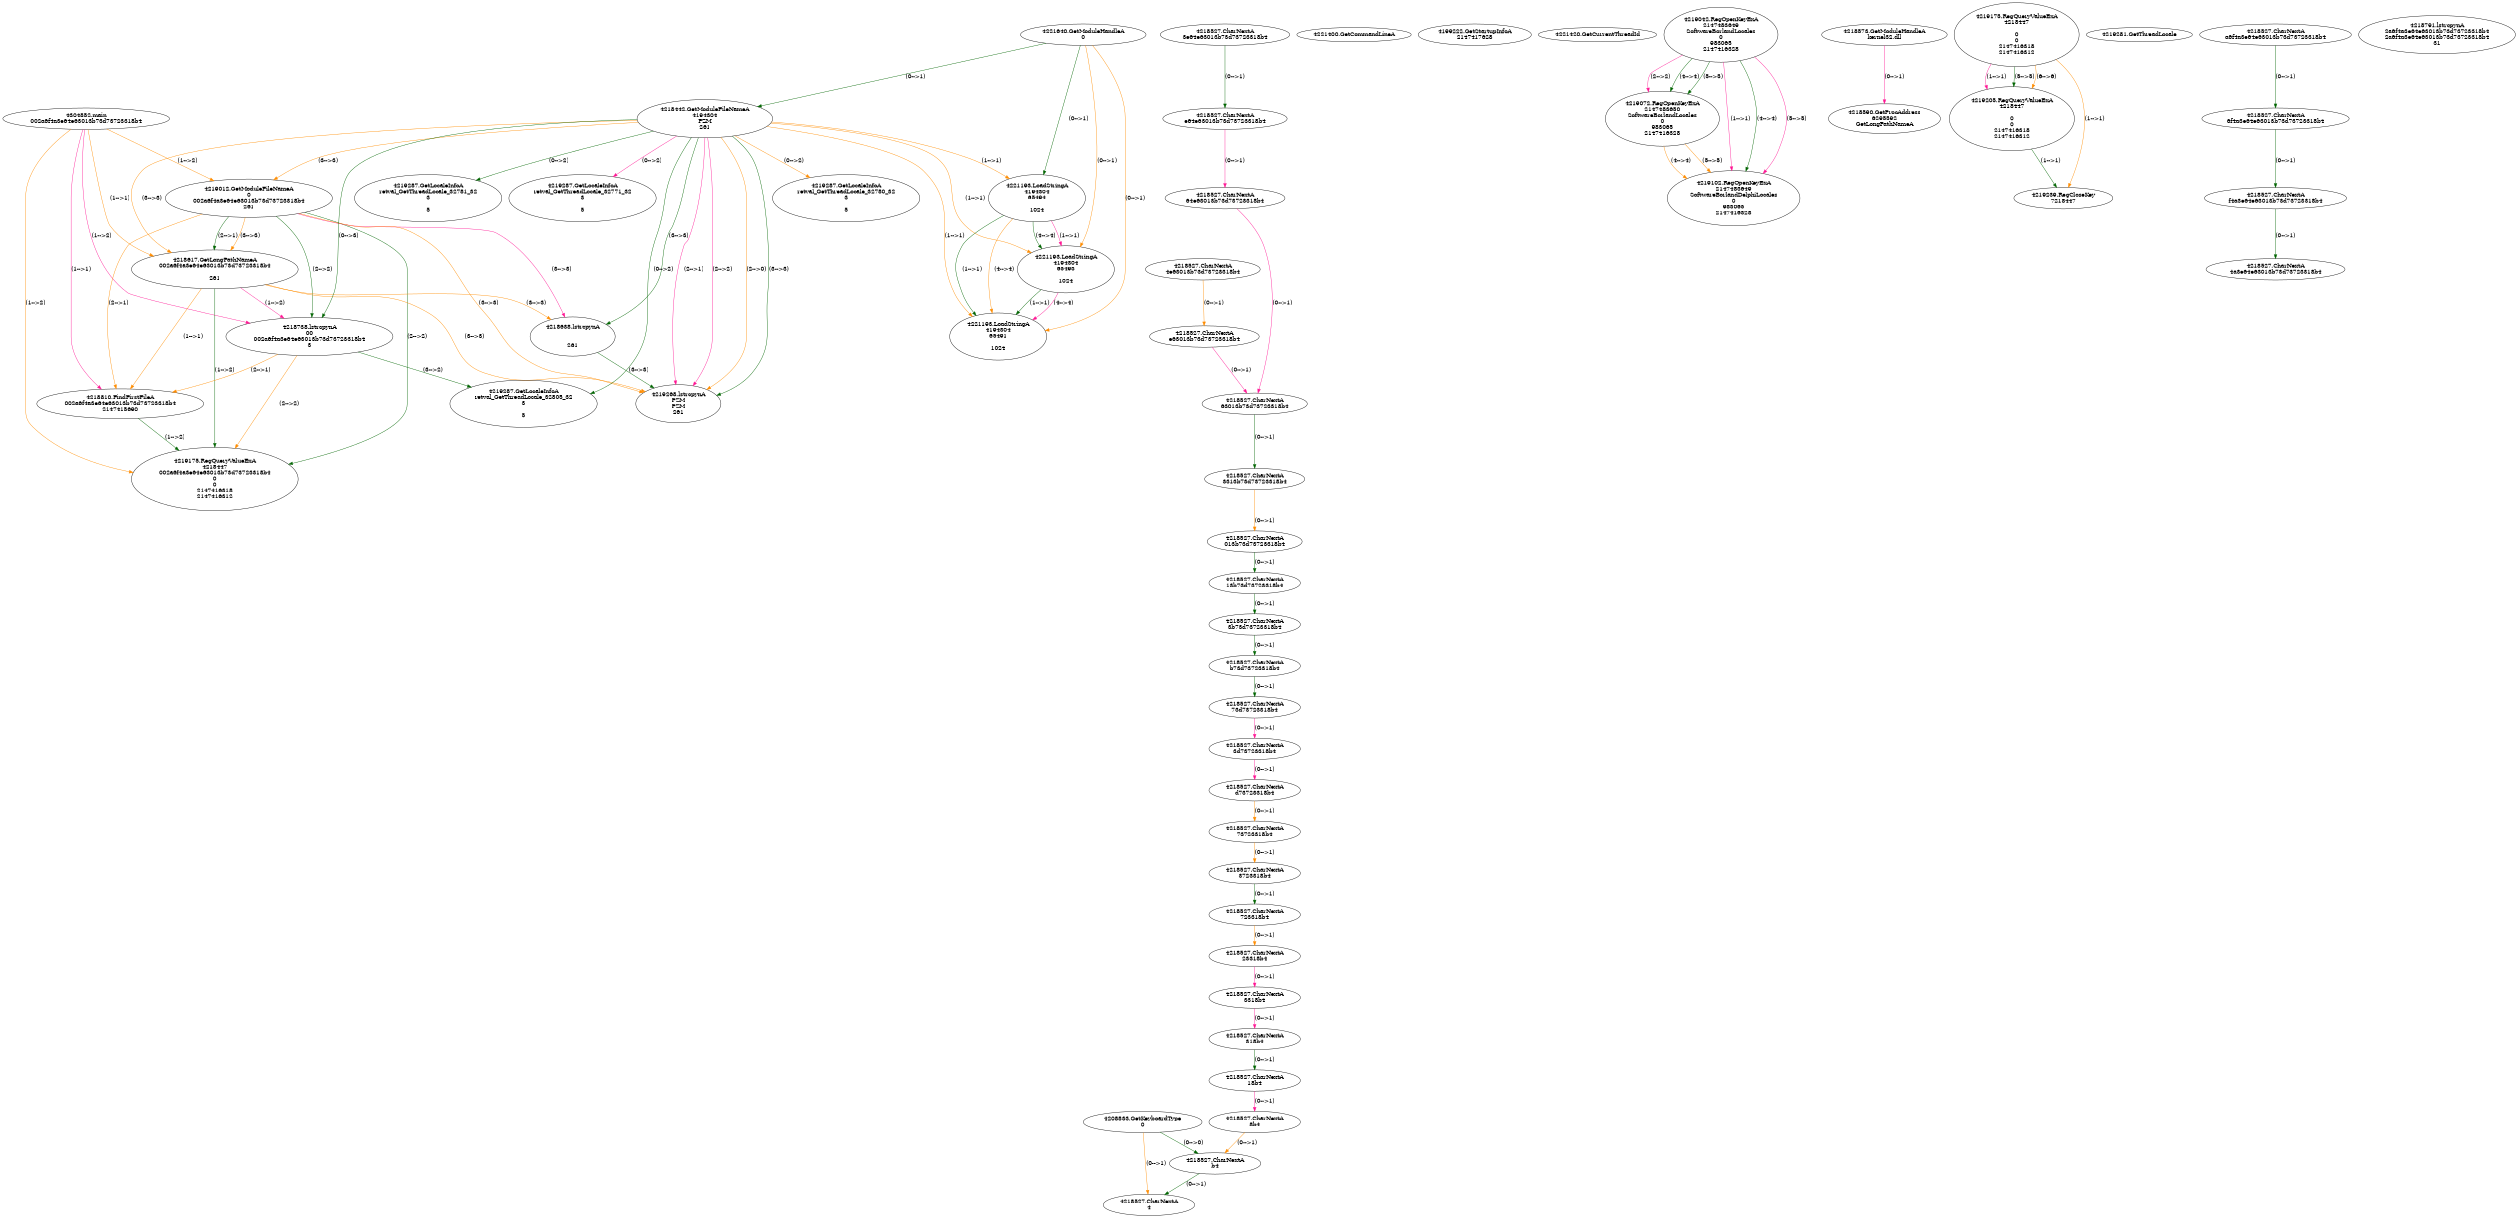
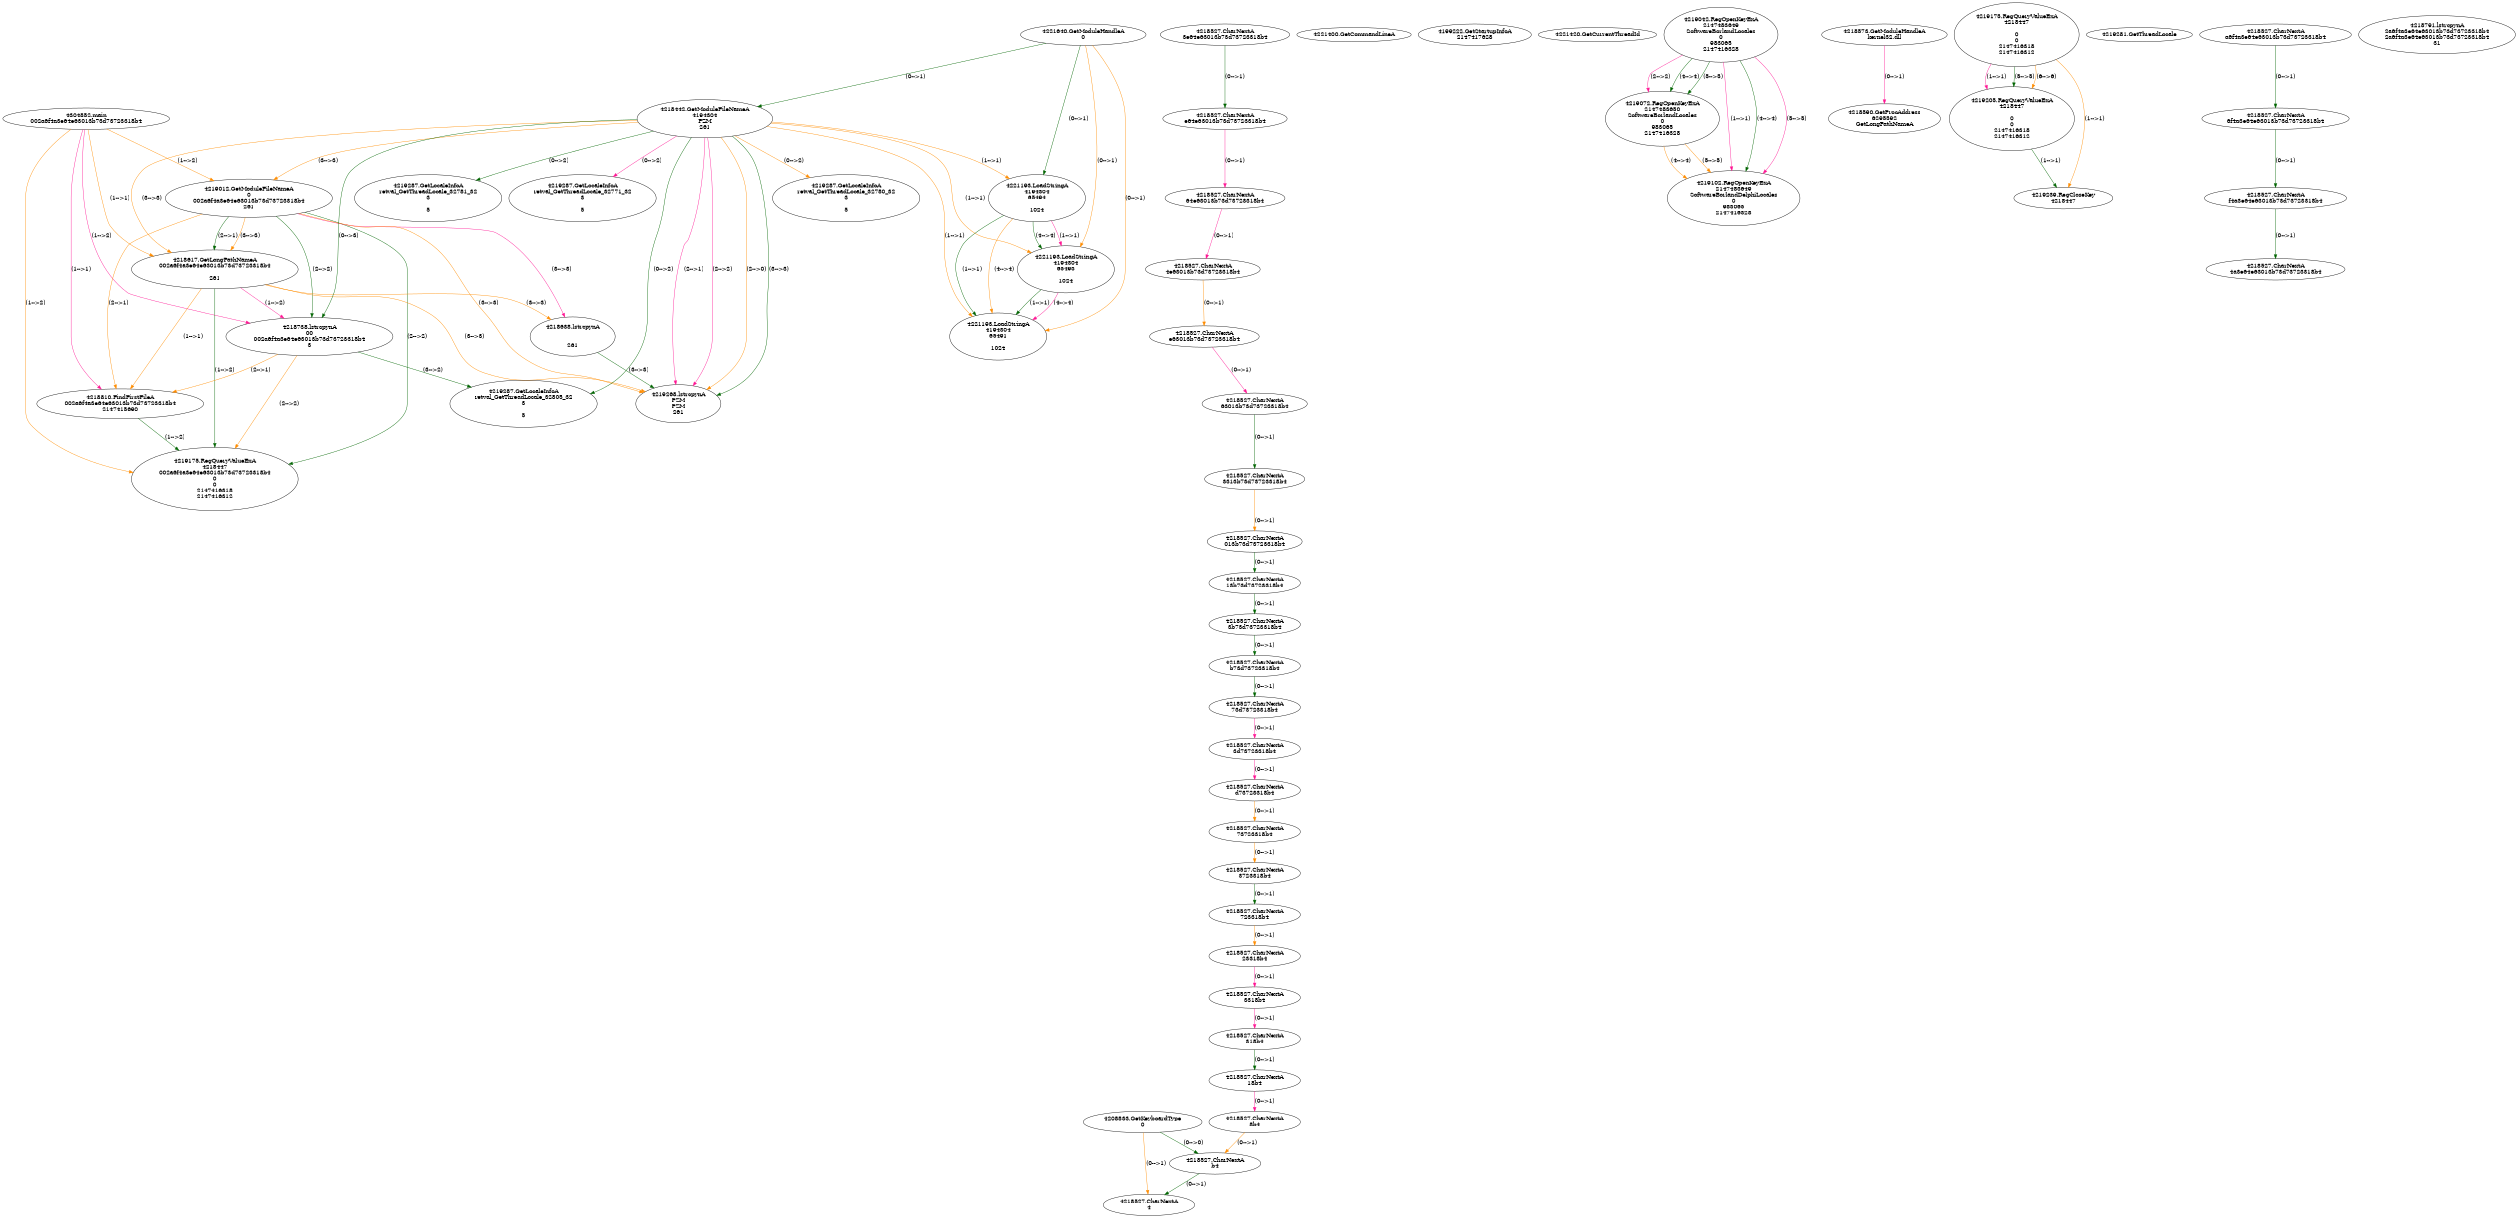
node "4219239.RegCloseKey 7218447": label "4219239.RegCloseKey 7218447" -> "4219239.RegCloseKey 4218447"
edge "4218442.GetModuleFileNameA 4194304 PZM 261" -> "4218638.lstrcpynA 261": removed, label "(3-->3)"
edge "4218527.CharNextA 64e63013b73d73723318b4" -> "4218527.CharNextA 63013b73d73723318b4": now "4218527.CharNextA 64e63013b73d73723318b4" -> "4218527.CharNextA 4e63013b73d73723318b4"
